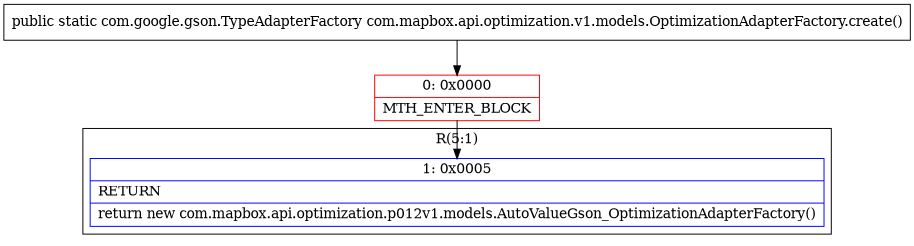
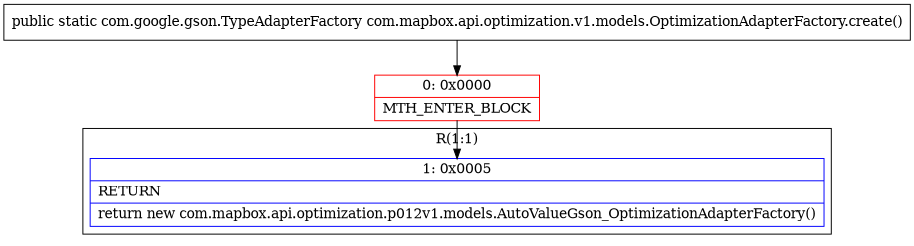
cluster "R(5:1)": label "R(5:1)" -> "R(1:1)"
